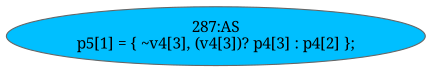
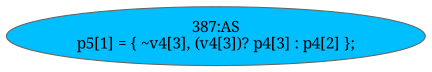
node "287:AS p5[1] = { ~v4[3], (v4[3])? p4[3] : p4[2] };": label "287:AS p5[1] = { ~v4[3], (v4[3])? p4[3] : p4[2] };" -> "387:AS p5[1] = { ~v4[3], (v4[3])? p4[3] : p4[2] };"
